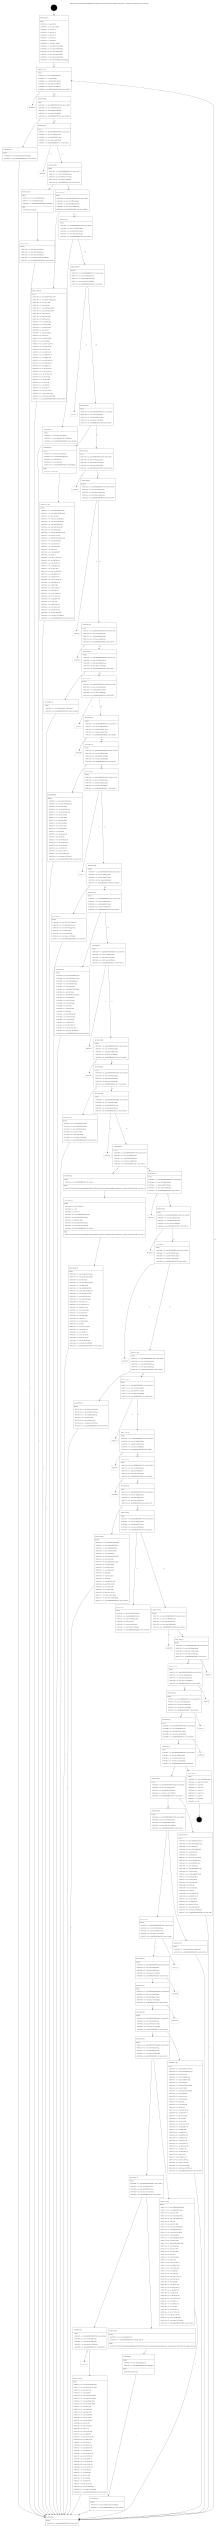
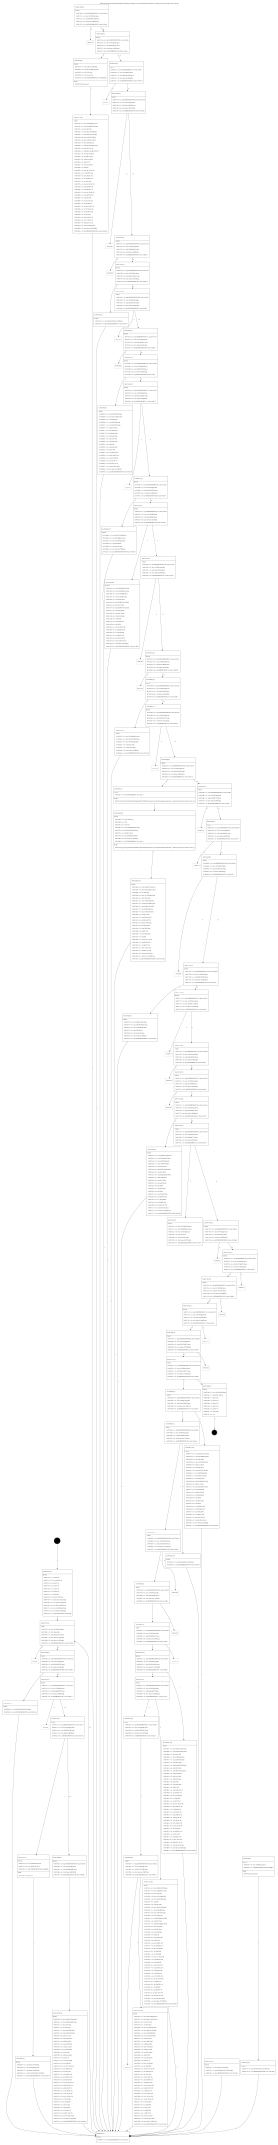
node "0x4014f4 [25]": removed
node "0x401f02 [9]": removed
